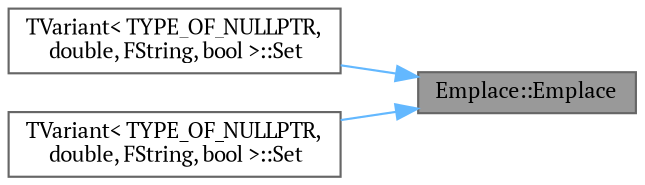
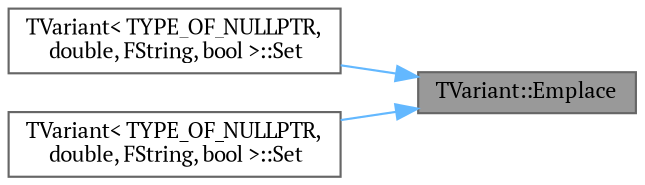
node "Emplace::Emplace": label "Emplace::Emplace" -> "TVariant::Emplace"
